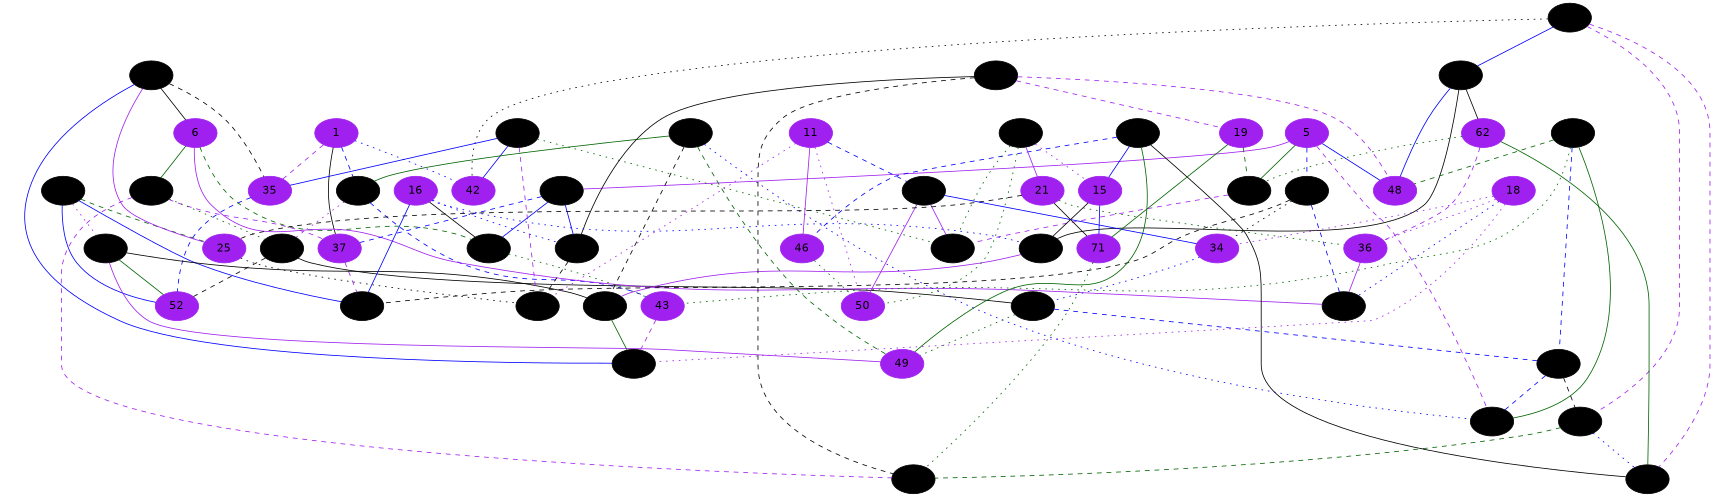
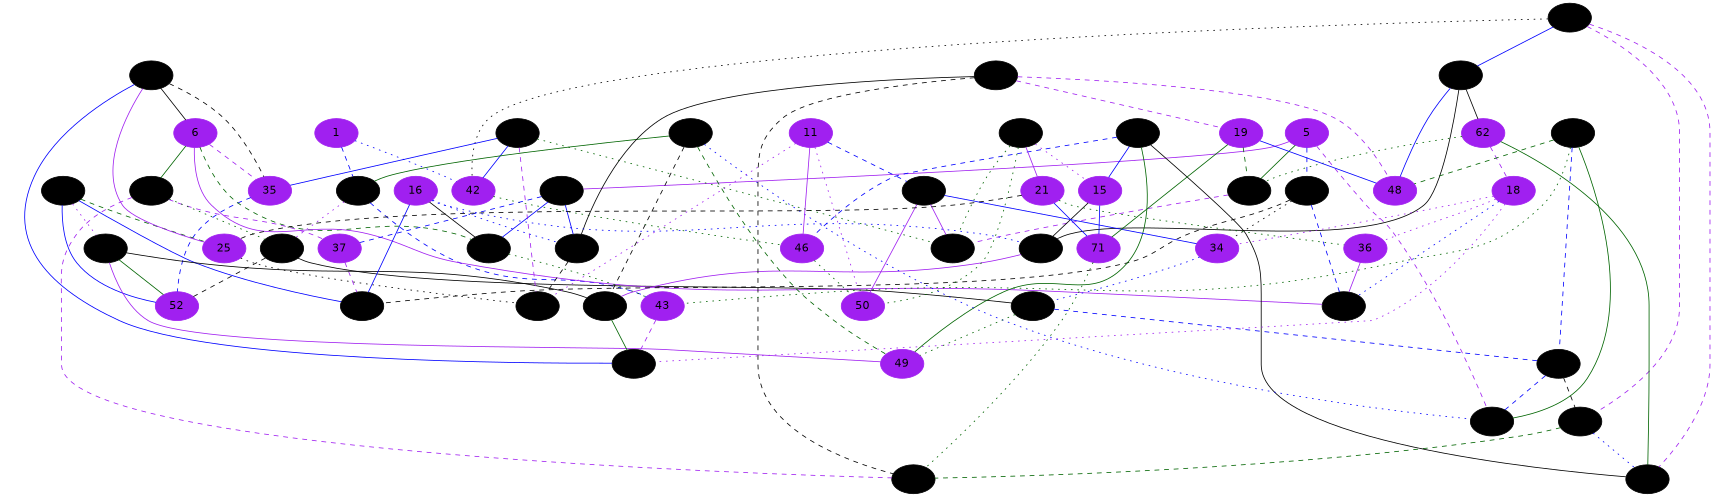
edge "1" -- "35": now "6" -- "35"
edge "5" -- "48": now "19" -- "48"
edge "1" -- "37": removed
edge "62" -- "36": now "62" -- "18"
edge "21" -- "71": color black -> blue
edge "42" -- "46": added
